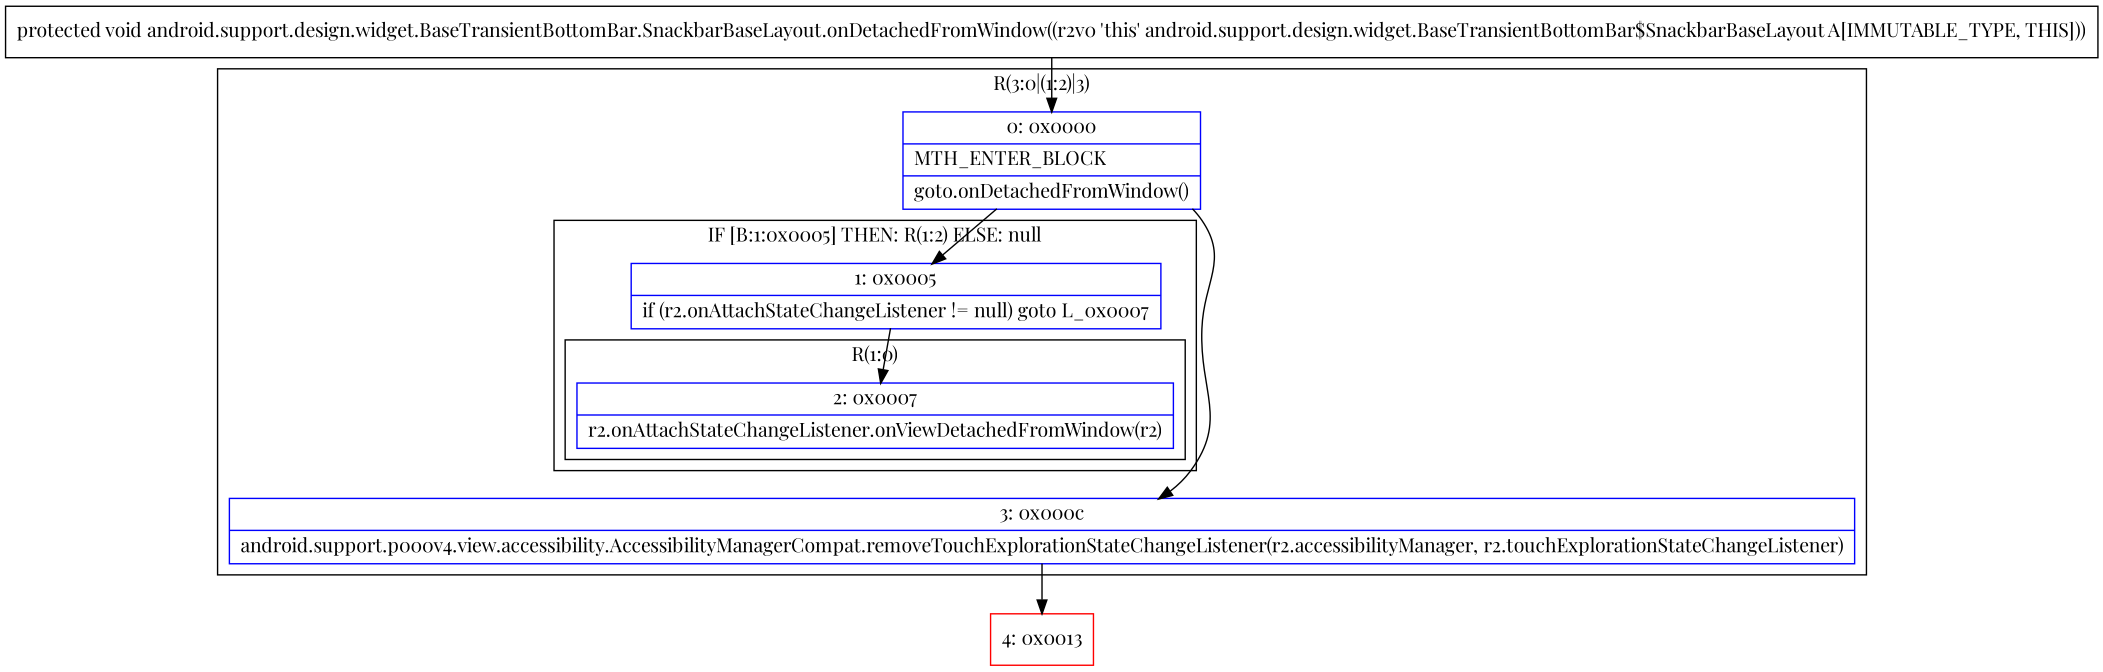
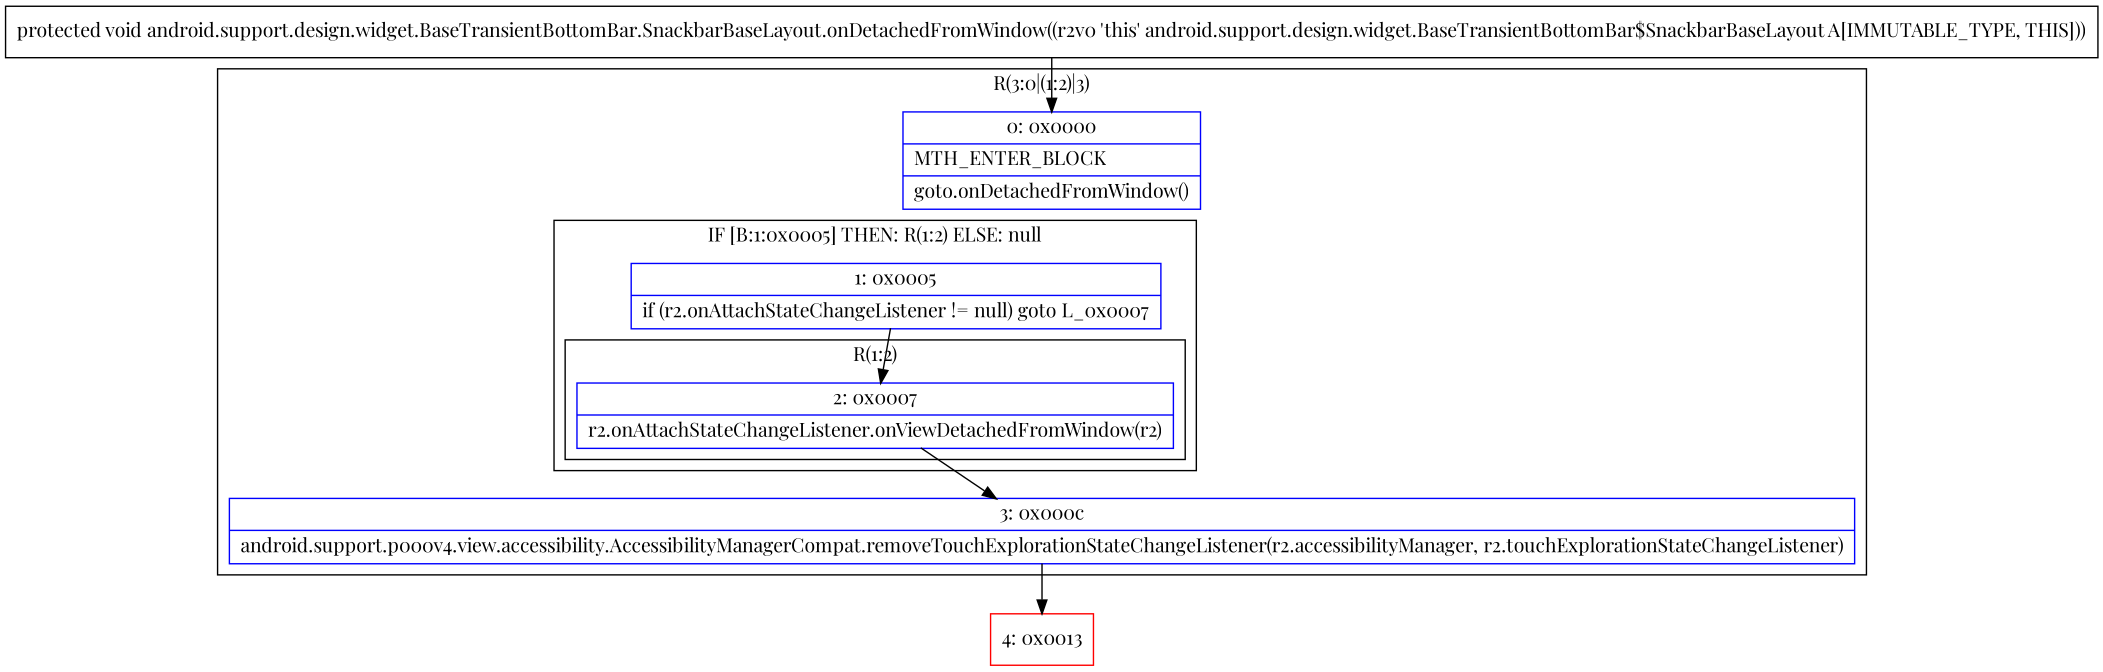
edge "0: 0x0000" -> "1: 0x0005": removed
cluster "R(1:0)": label "R(1:0)" -> "R(1:2)"
edge "0: 0x0000" -> "3: 0x000c": now "2: 0x0007" -> "3: 0x000c"
